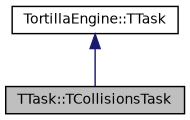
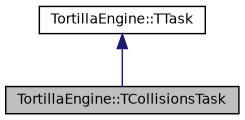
node "TTask::TCollisionsTask": label "TTask::TCollisionsTask" -> "TortillaEngine::TCollisionsTask"
